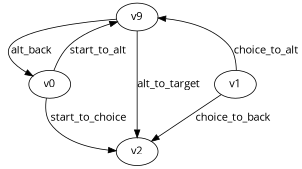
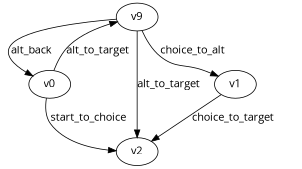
edge "v1" -> "v9": reversed
edge "v0" -> "v9": label "start_to_alt" -> "alt_to_target"
edge "v1" -> "v2": label "choice_to_back" -> "choice_to_target"
